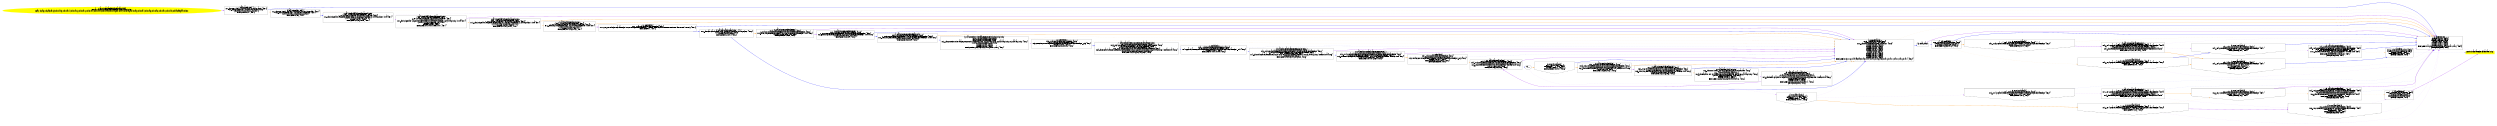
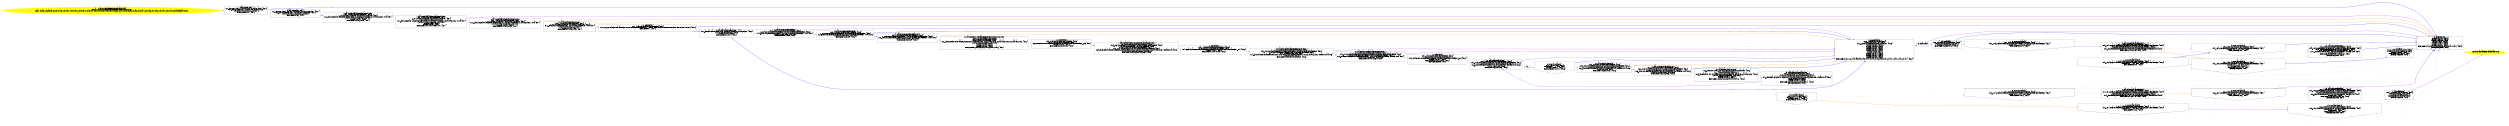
node "2: Exit List FacultateHelper.findFacultate(String)": shape box -> ellipse
